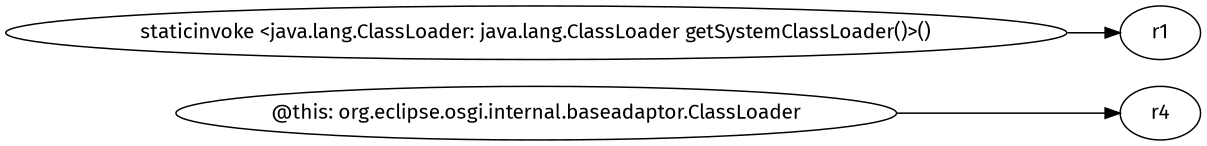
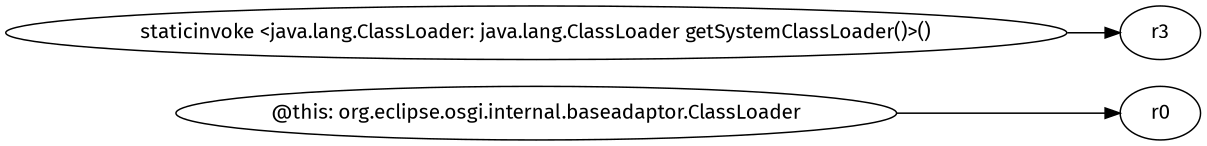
node "r1": label "r1" -> "r3"
node "r4": label "r4" -> "r0"
